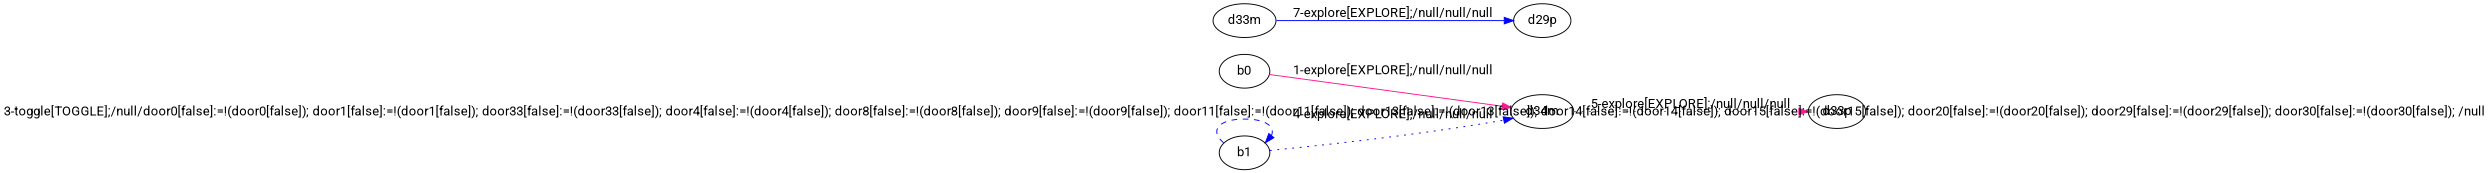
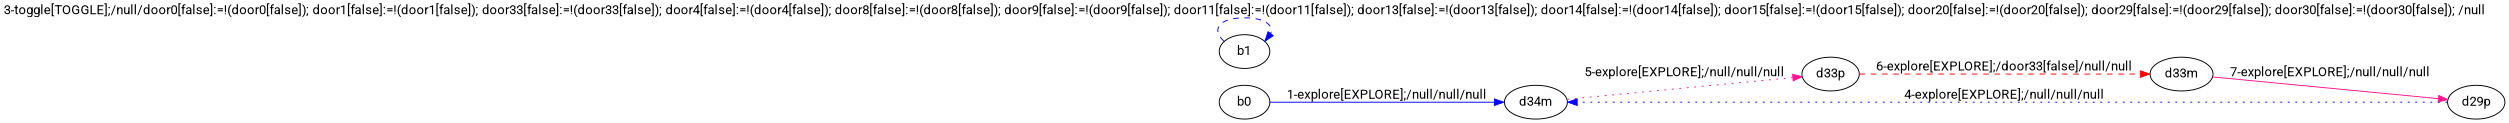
edge "d33m" -> "d29p": color blue -> deeppink
edge "d33p" -> "d33m": added, label "6-explore[EXPLORE];/door33[false]/null/null"
edge "b0" -> "d34m": color deeppink -> blue
edge "b1" -> "d34m": now "d29p" -> "d34m"
